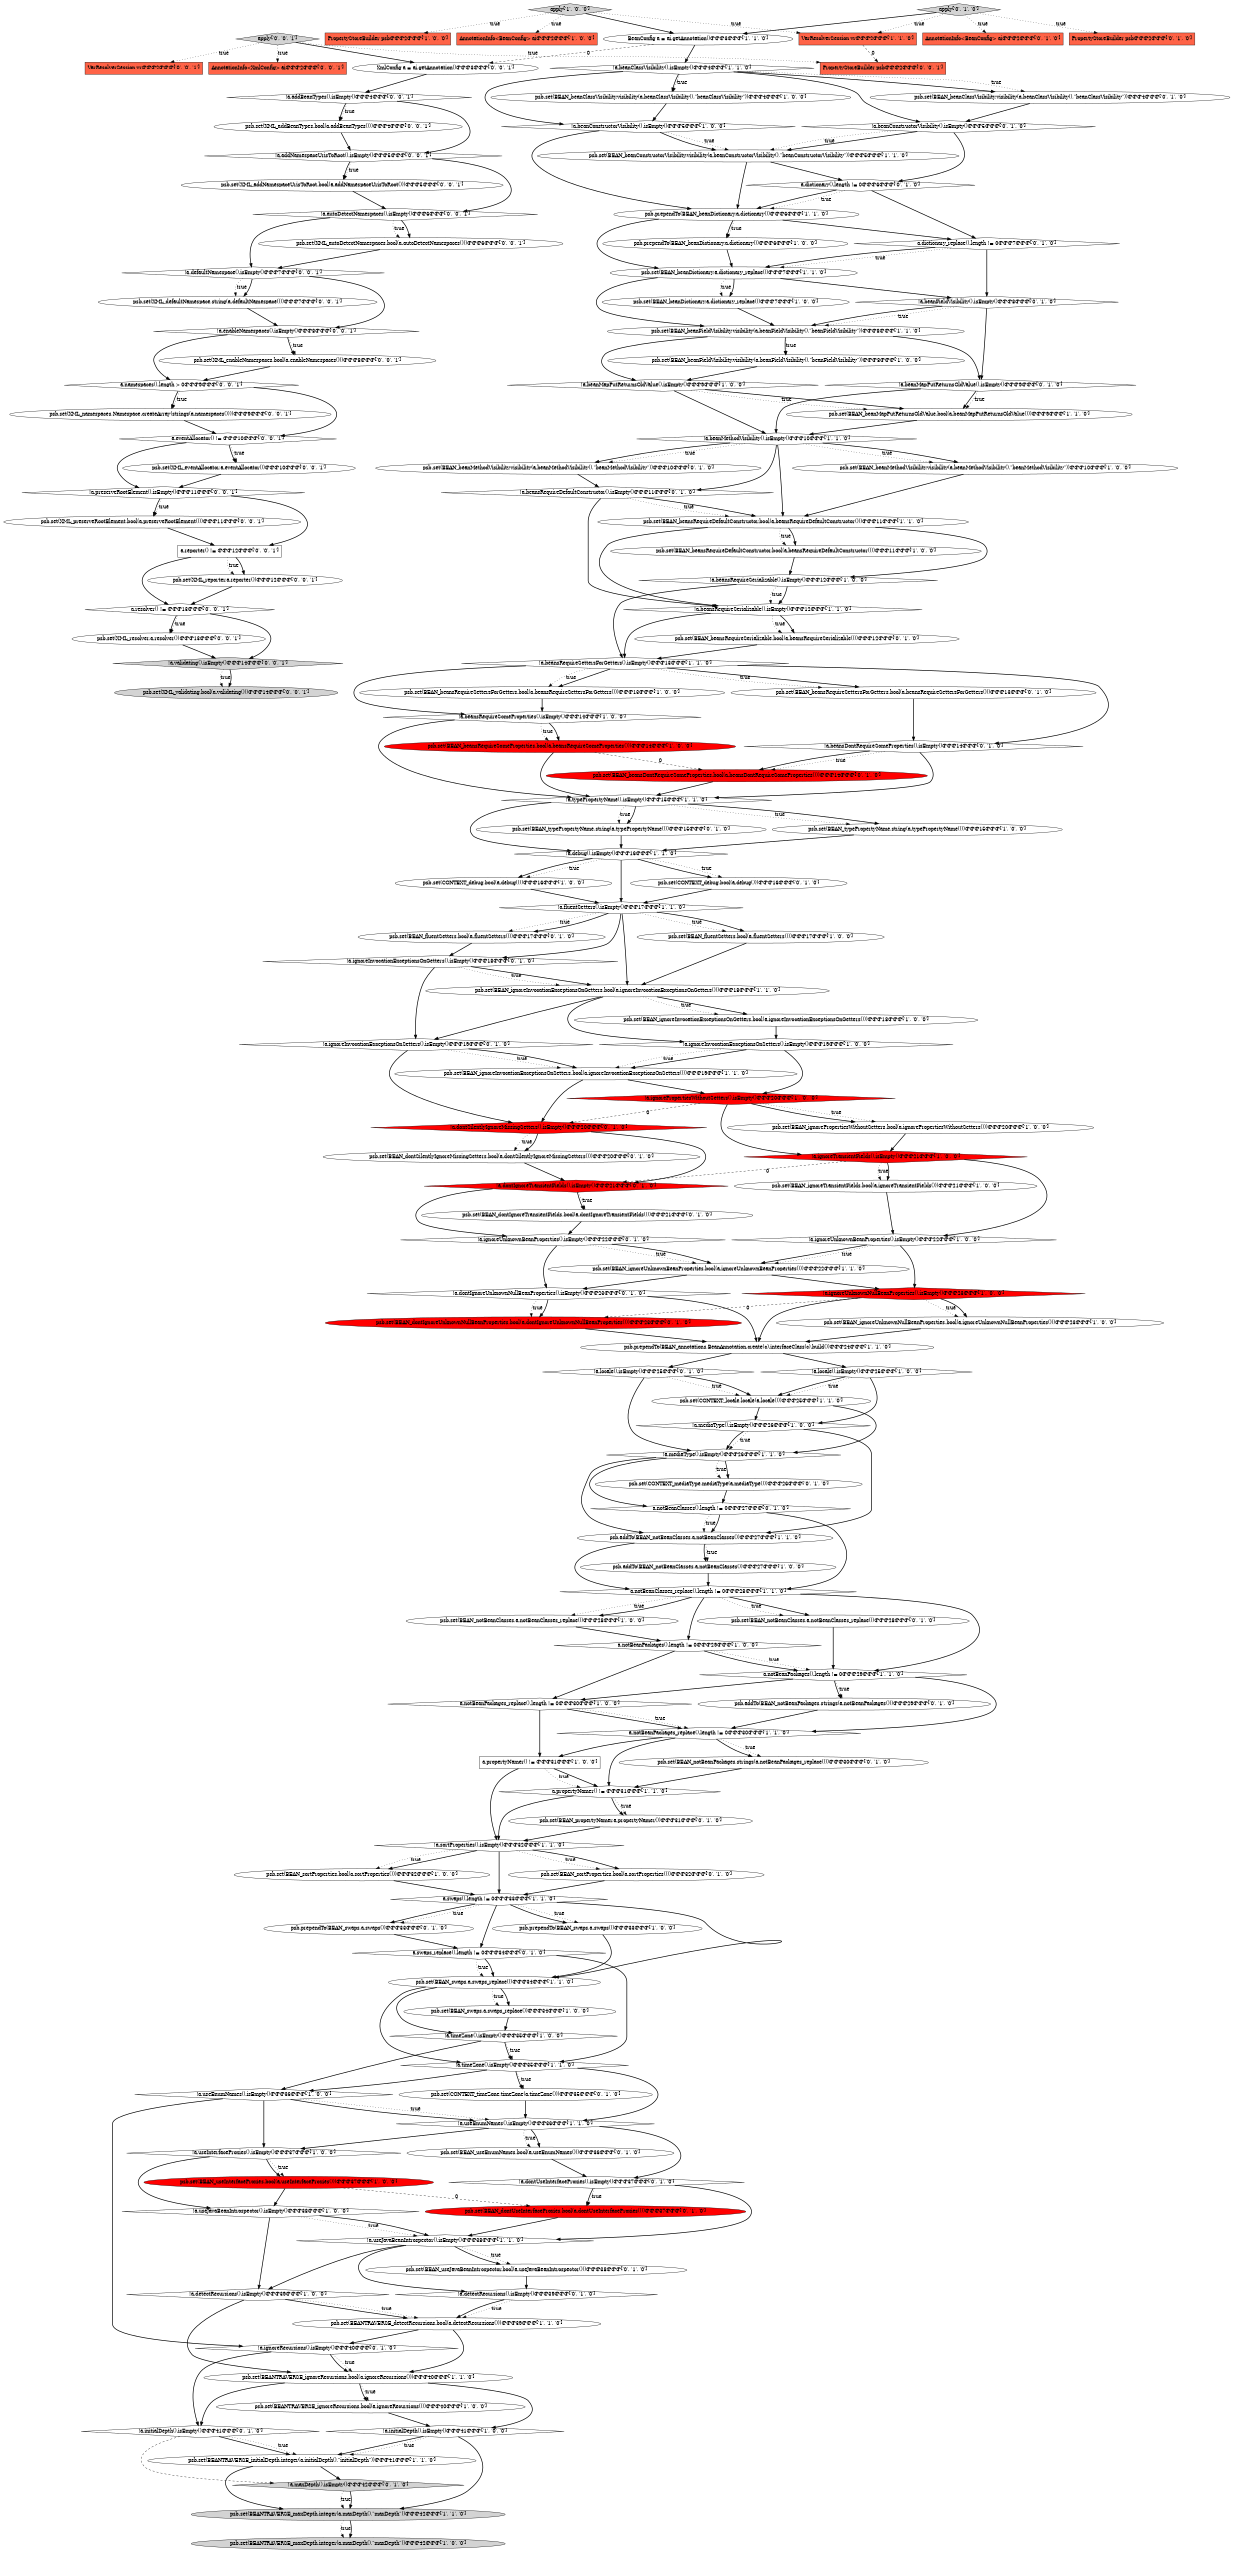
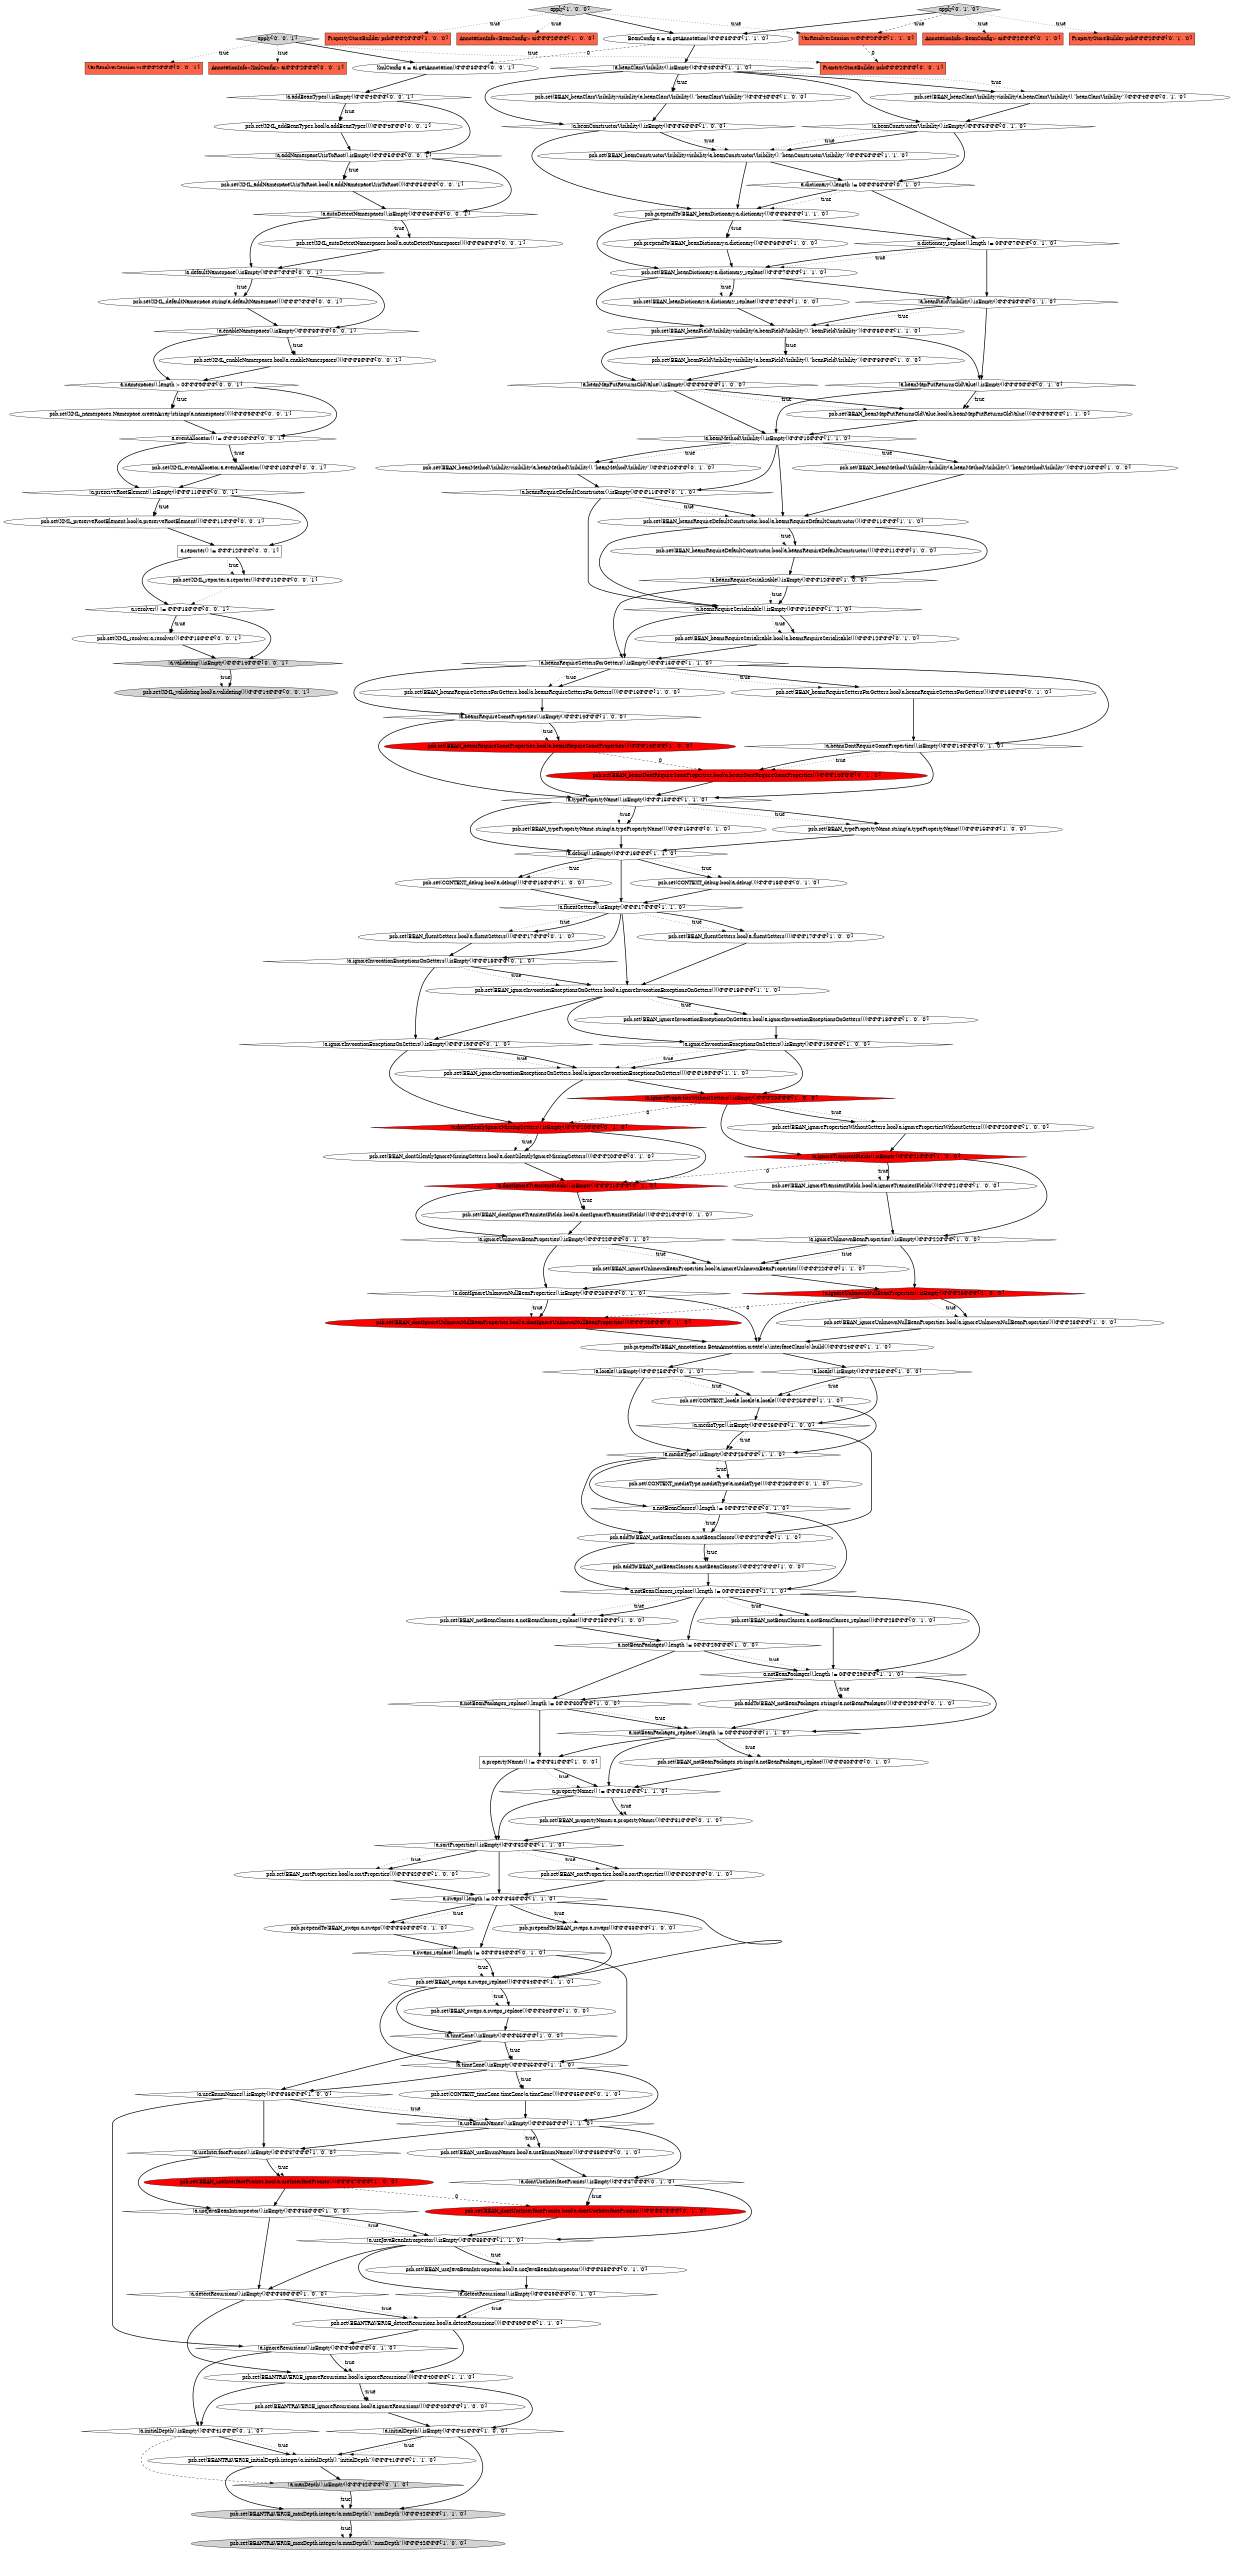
edge "apply['0', '1', '0']" -> "VarResolverSession vr@@@2@@@['1', '1', '0']": style dotted -> dashed
edge "psb.set(XML_reporter,a.reporter())@@@12@@@['0', '0', '1']" -> "a.resolver() != @@@13@@@['0', '0', '1']": style bold -> dotted
